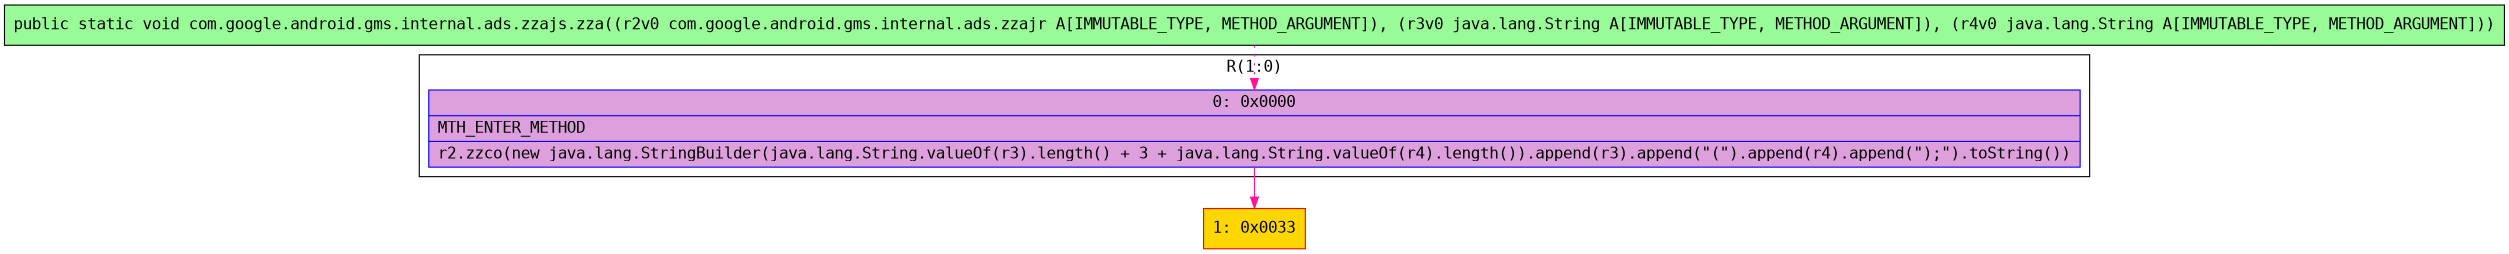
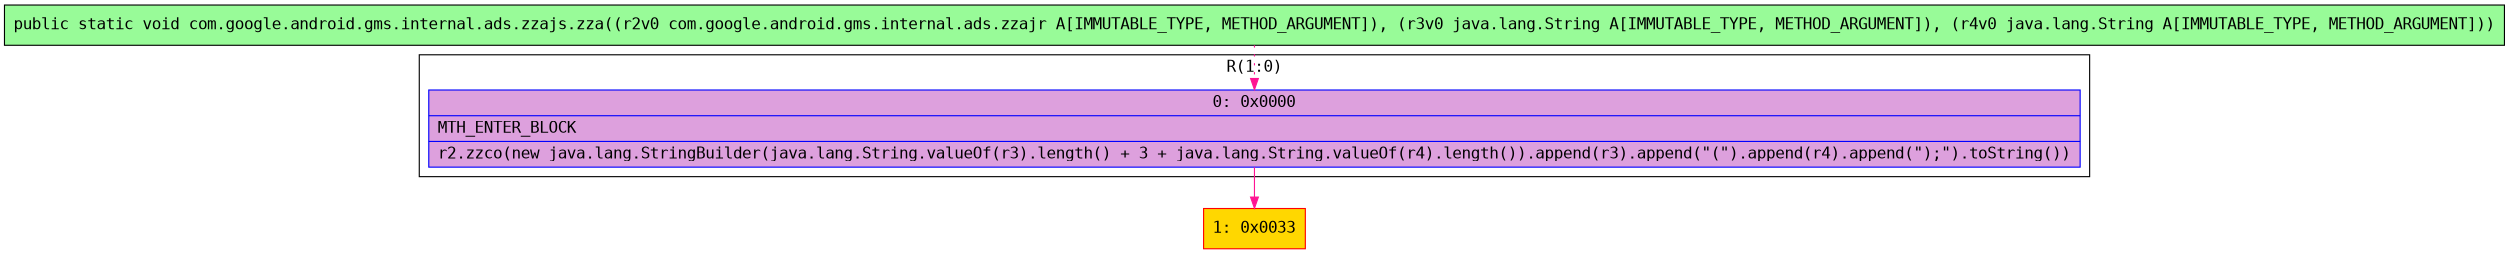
node "0: 0x0000": text "MTH_ENTER_METHOD" -> "MTH_ENTER_BLOCK"
